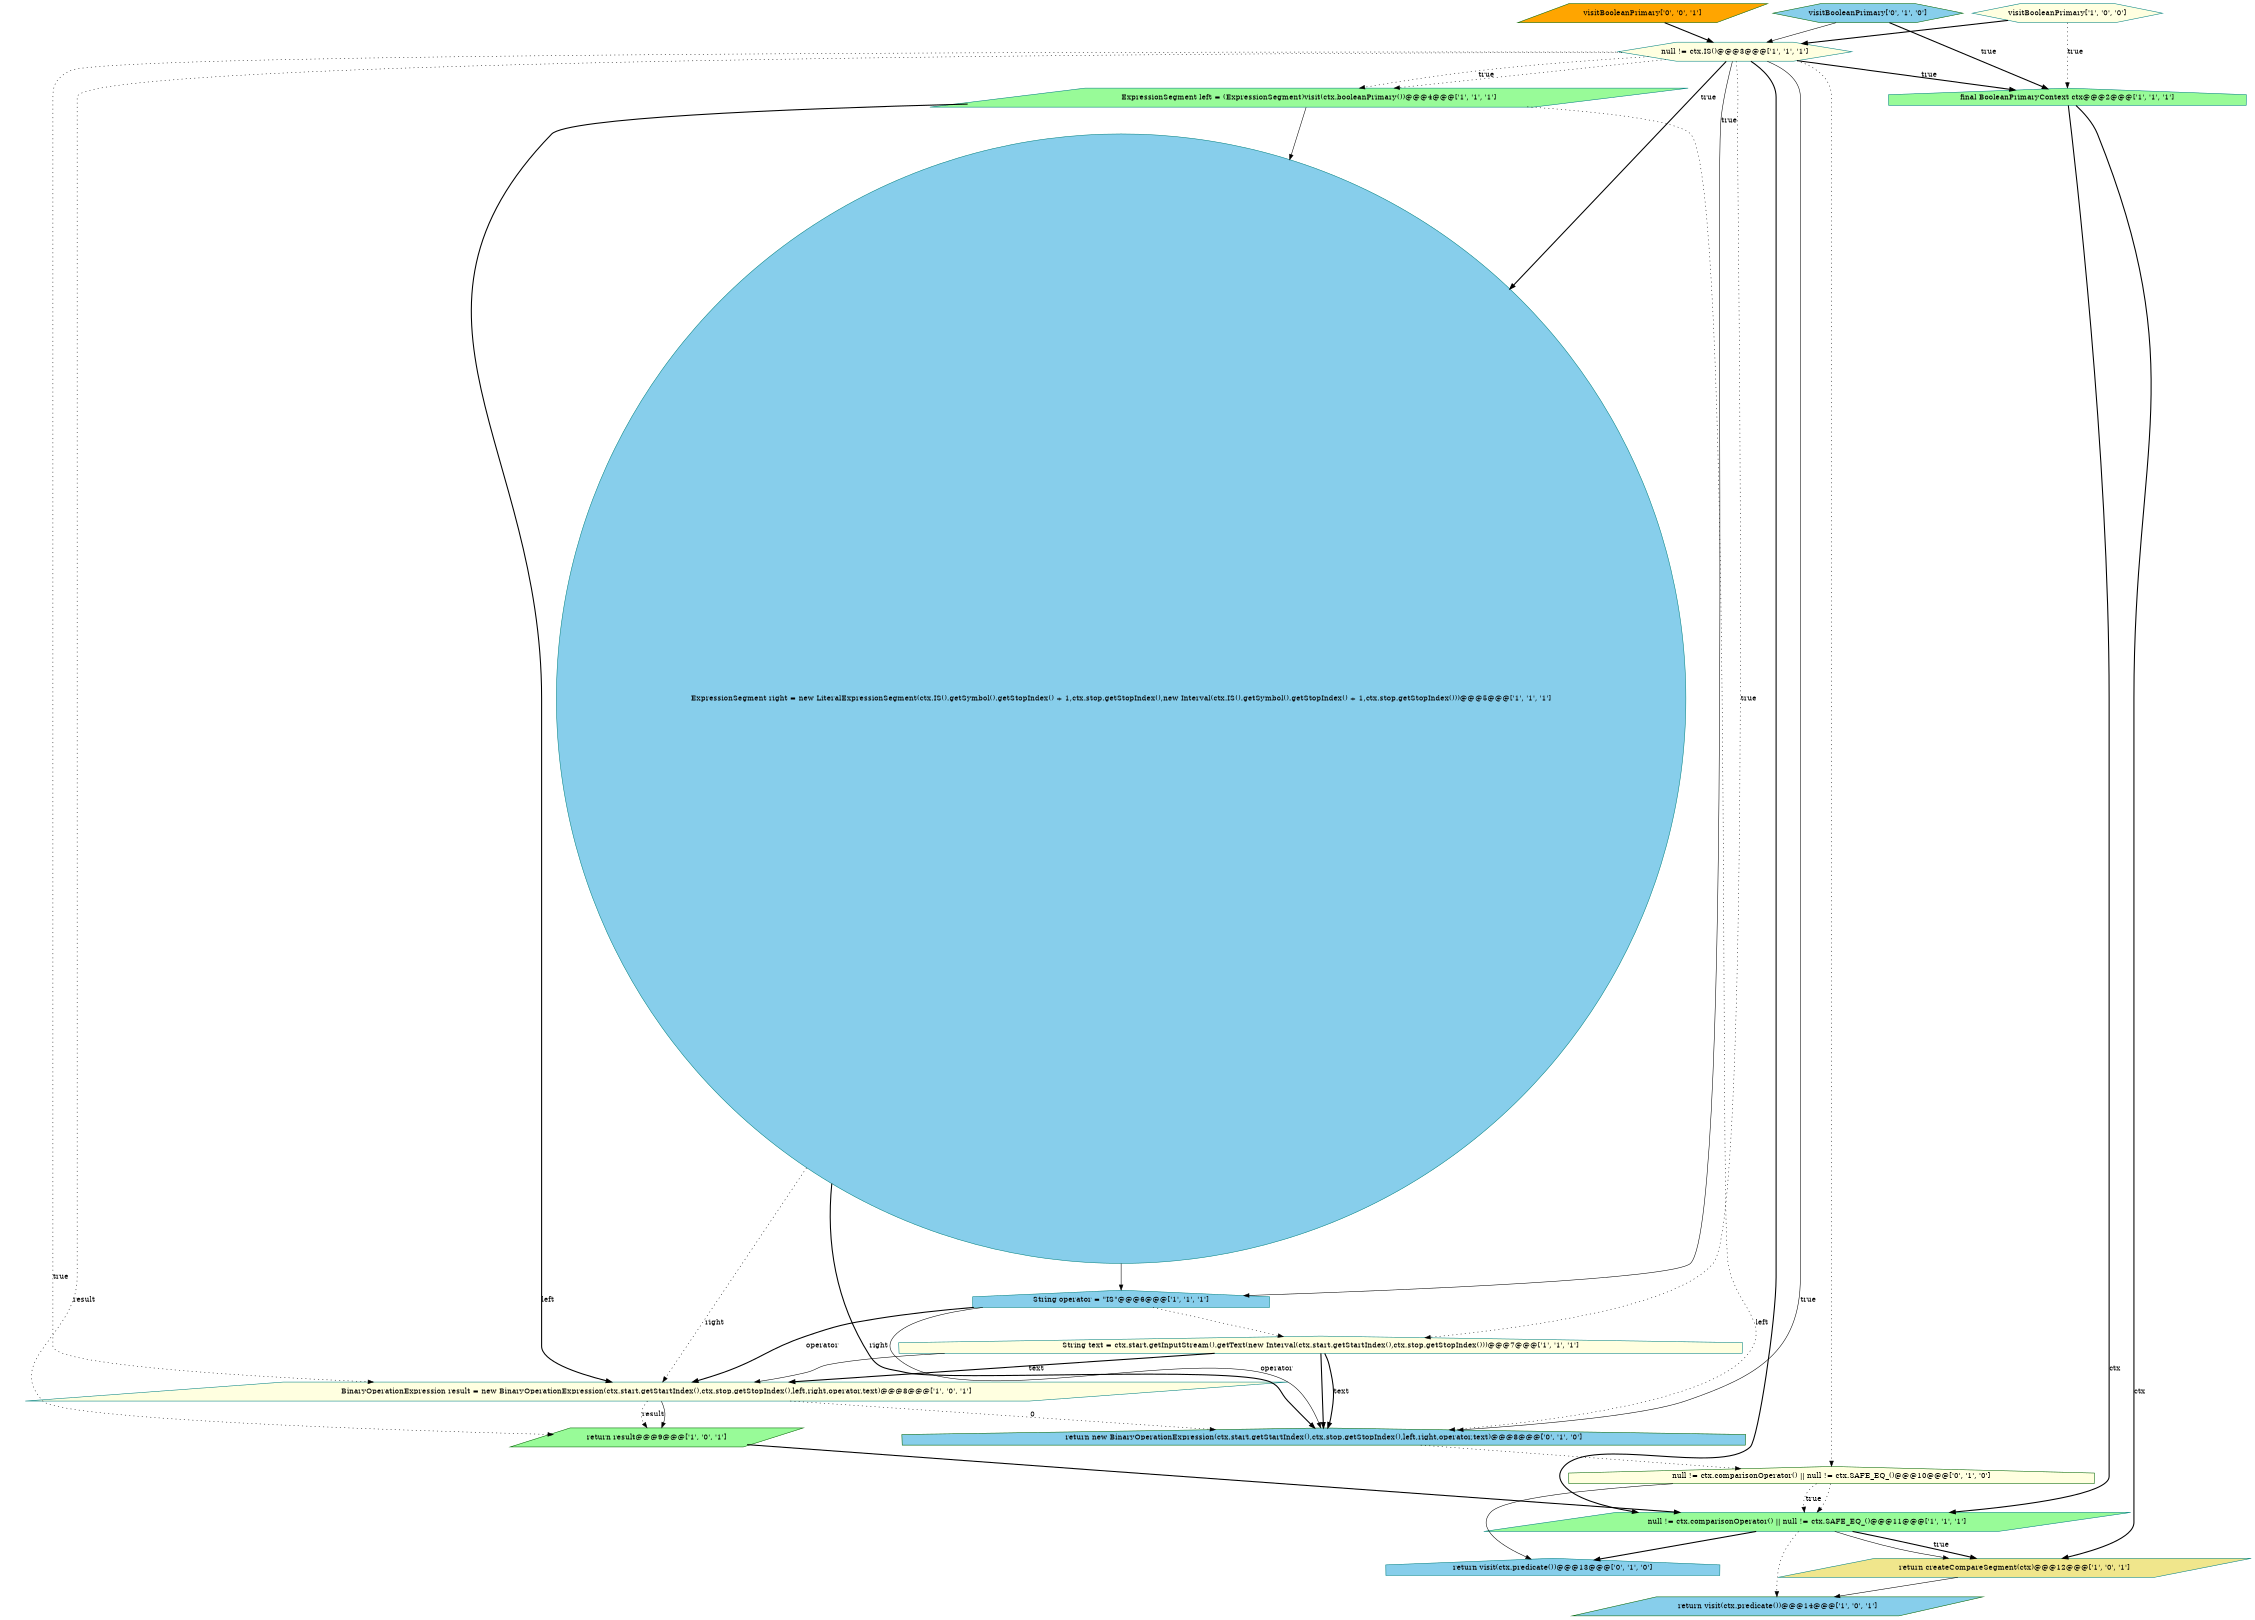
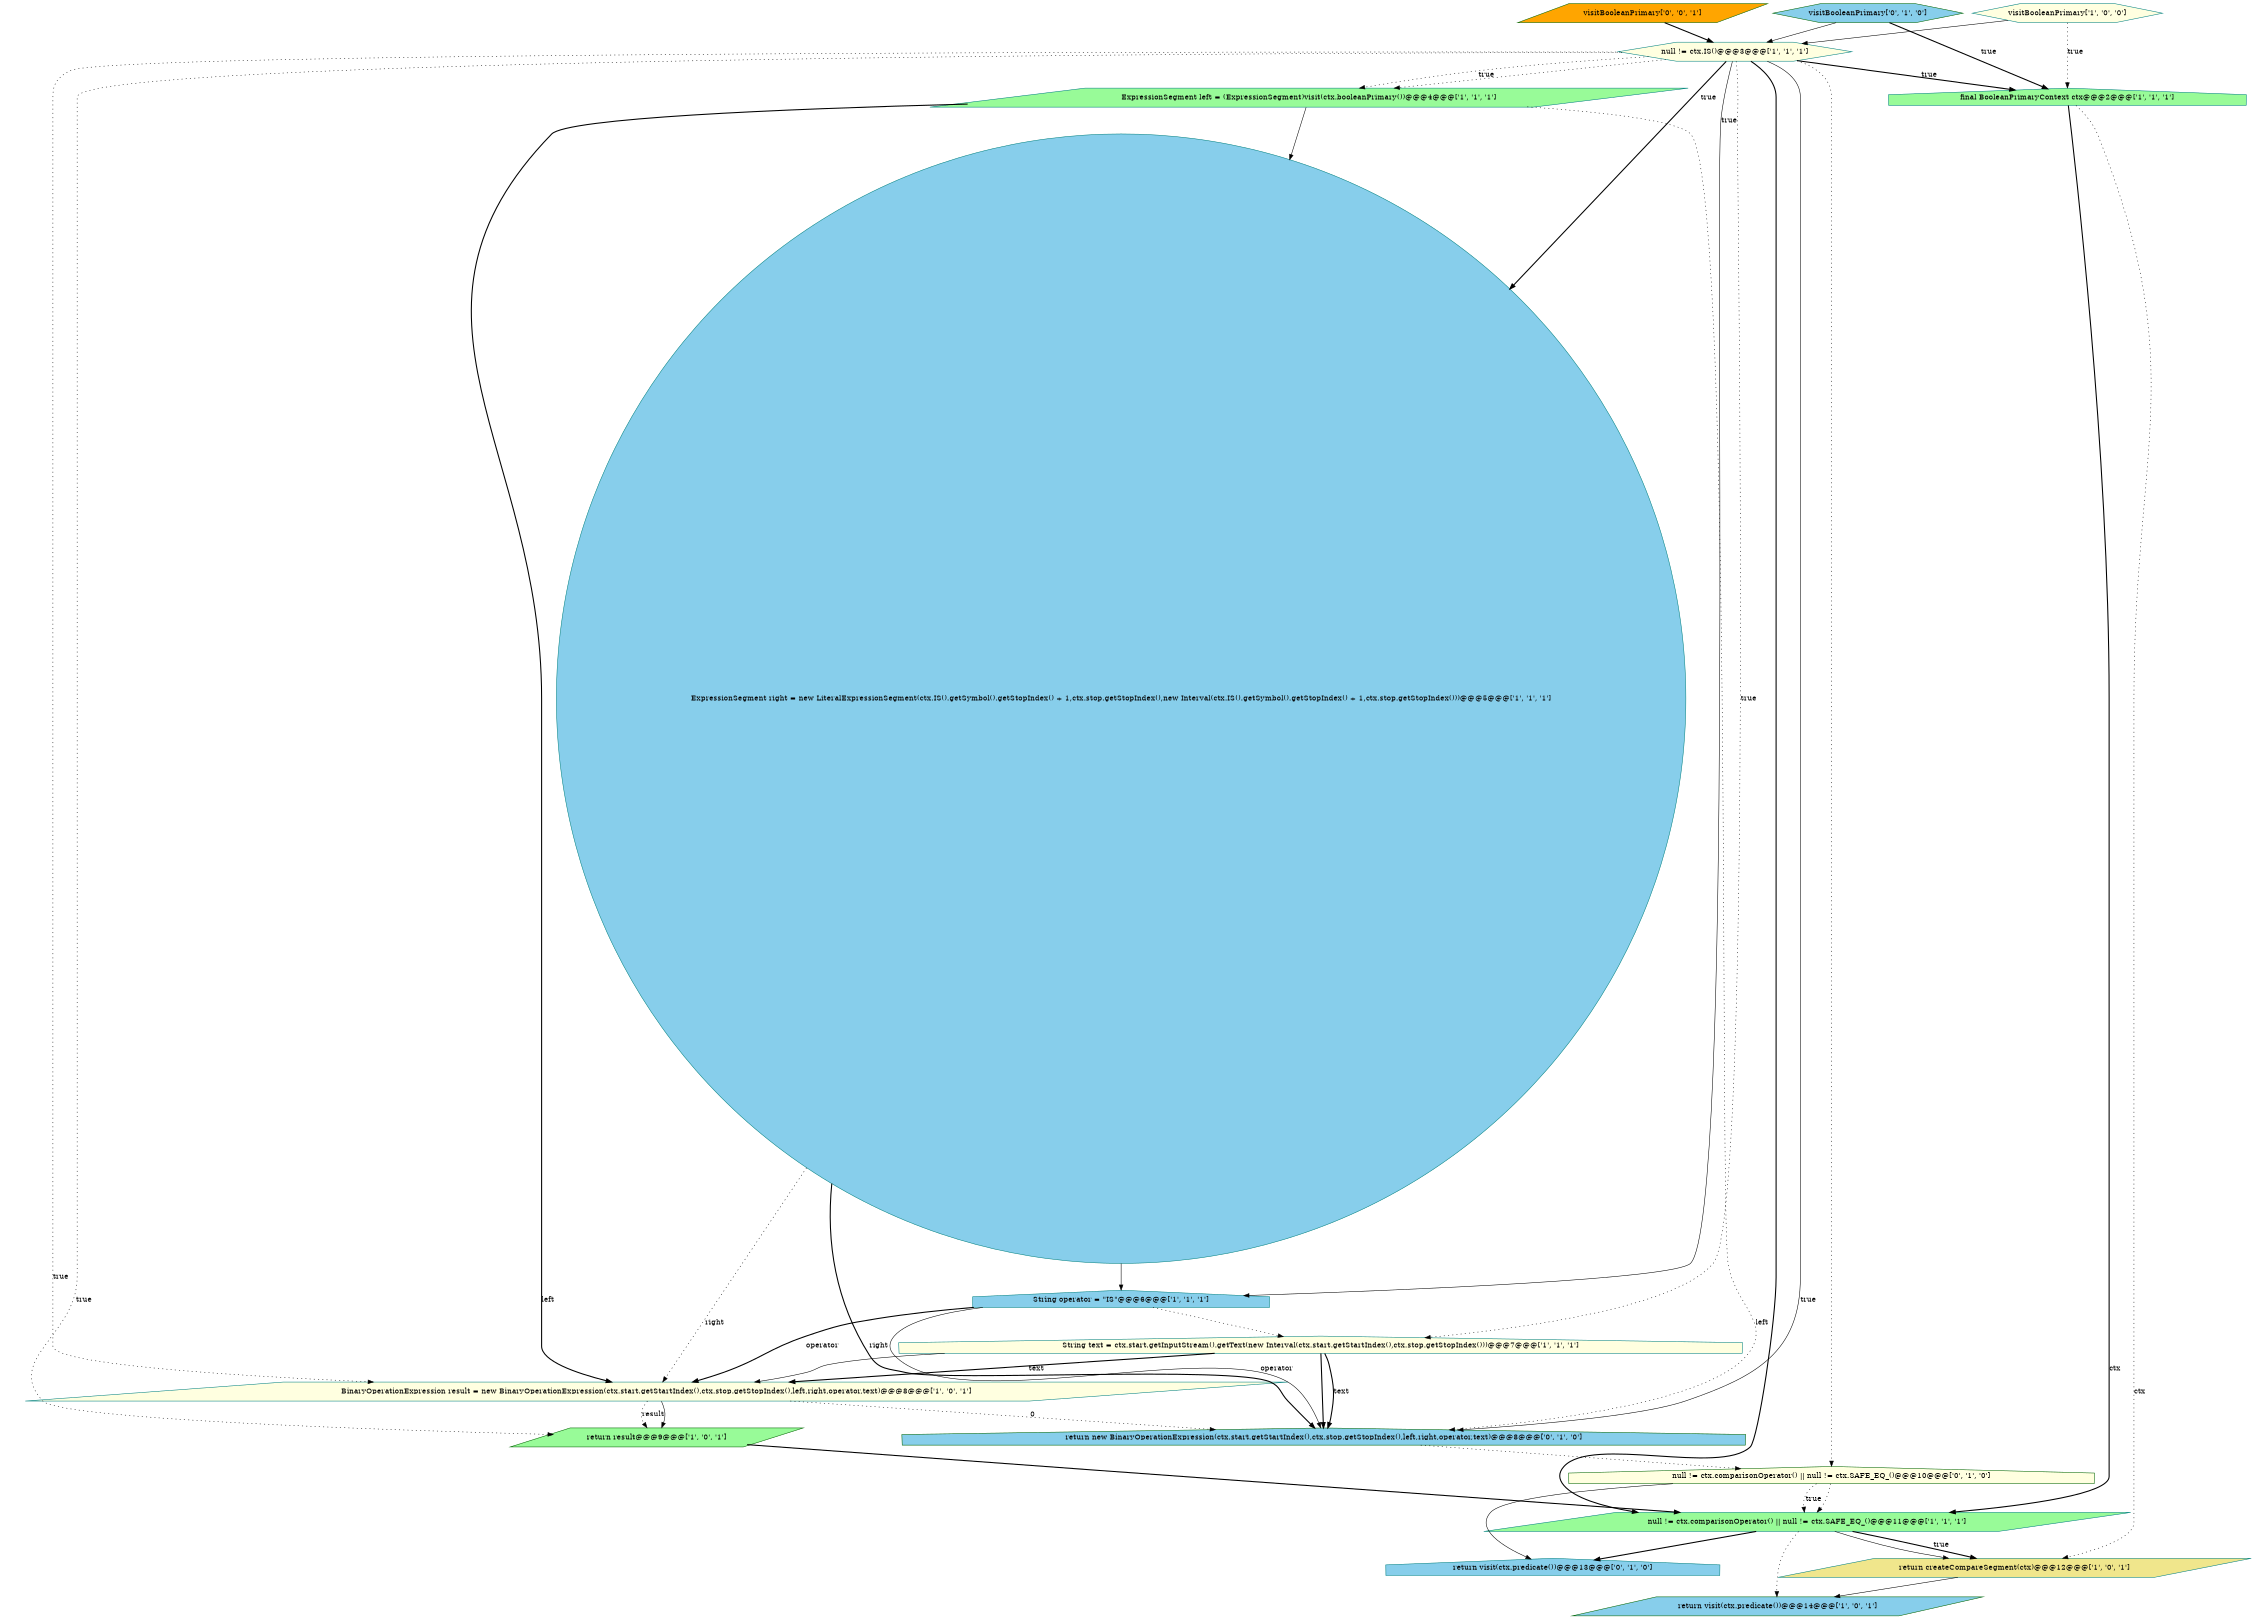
edge "visitBooleanPrimary['1', '0', '0']" -> "null != ctx.IS()@@@3@@@['1', '1', '1']": style bold -> solid
edge "final BooleanPrimaryContext ctx@@@2@@@['1', '1', '1']" -> "return createCompareSegment(ctx)@@@12@@@['1', '0', '1']": style bold -> dotted
edge "null != ctx.IS()@@@3@@@['1', '1', '1']" -> "return result@@@9@@@['1', '0', '1']": label "result" -> "true"
